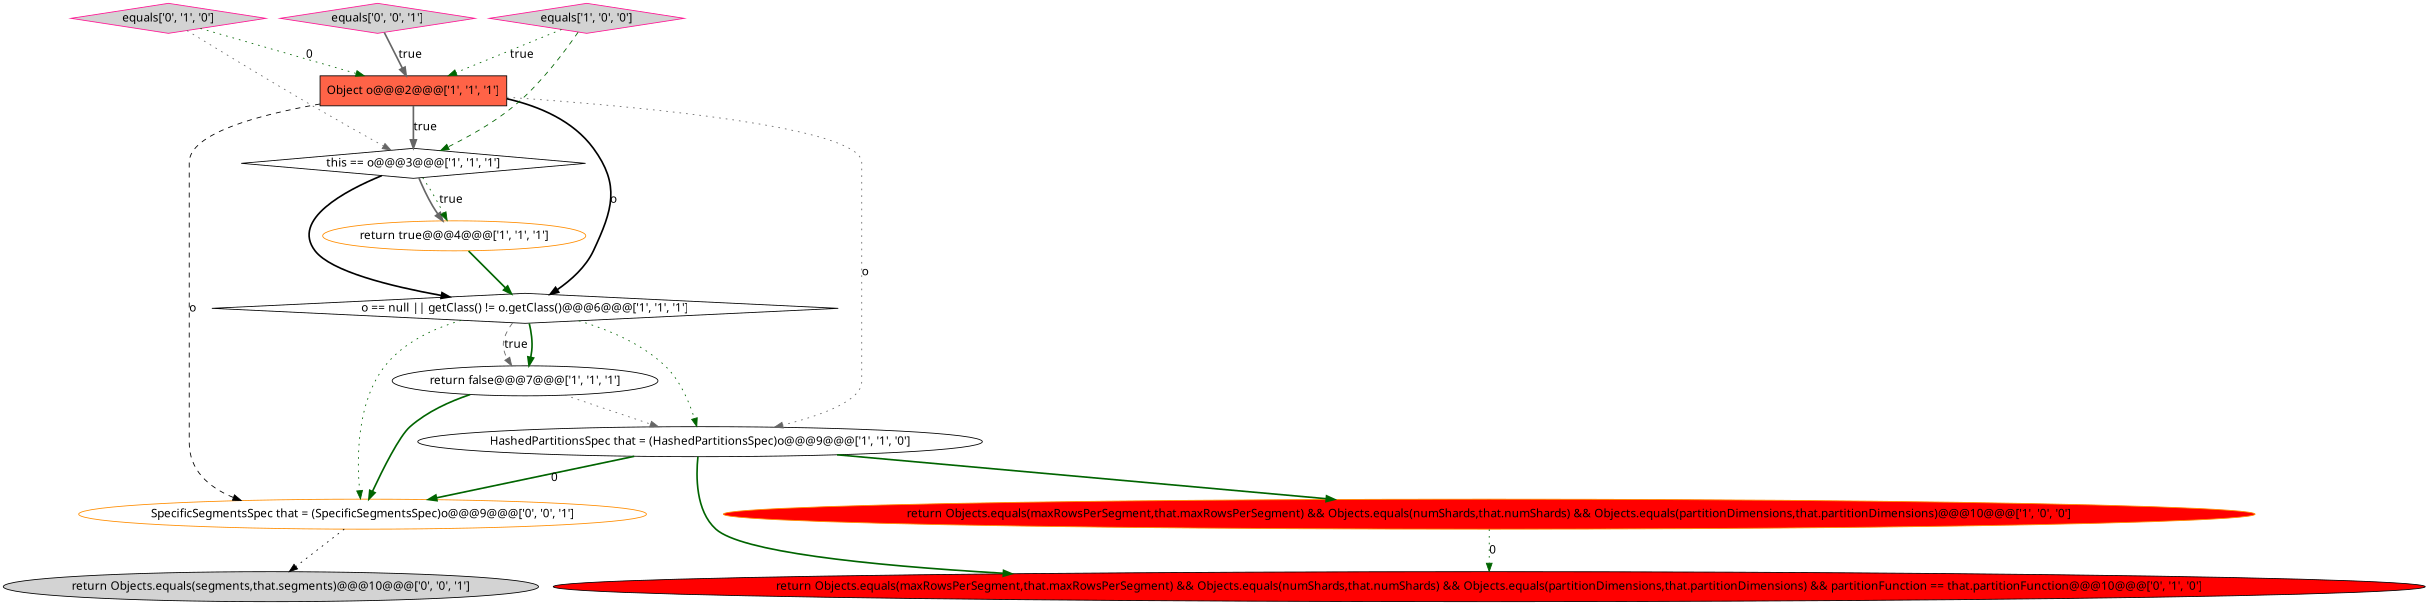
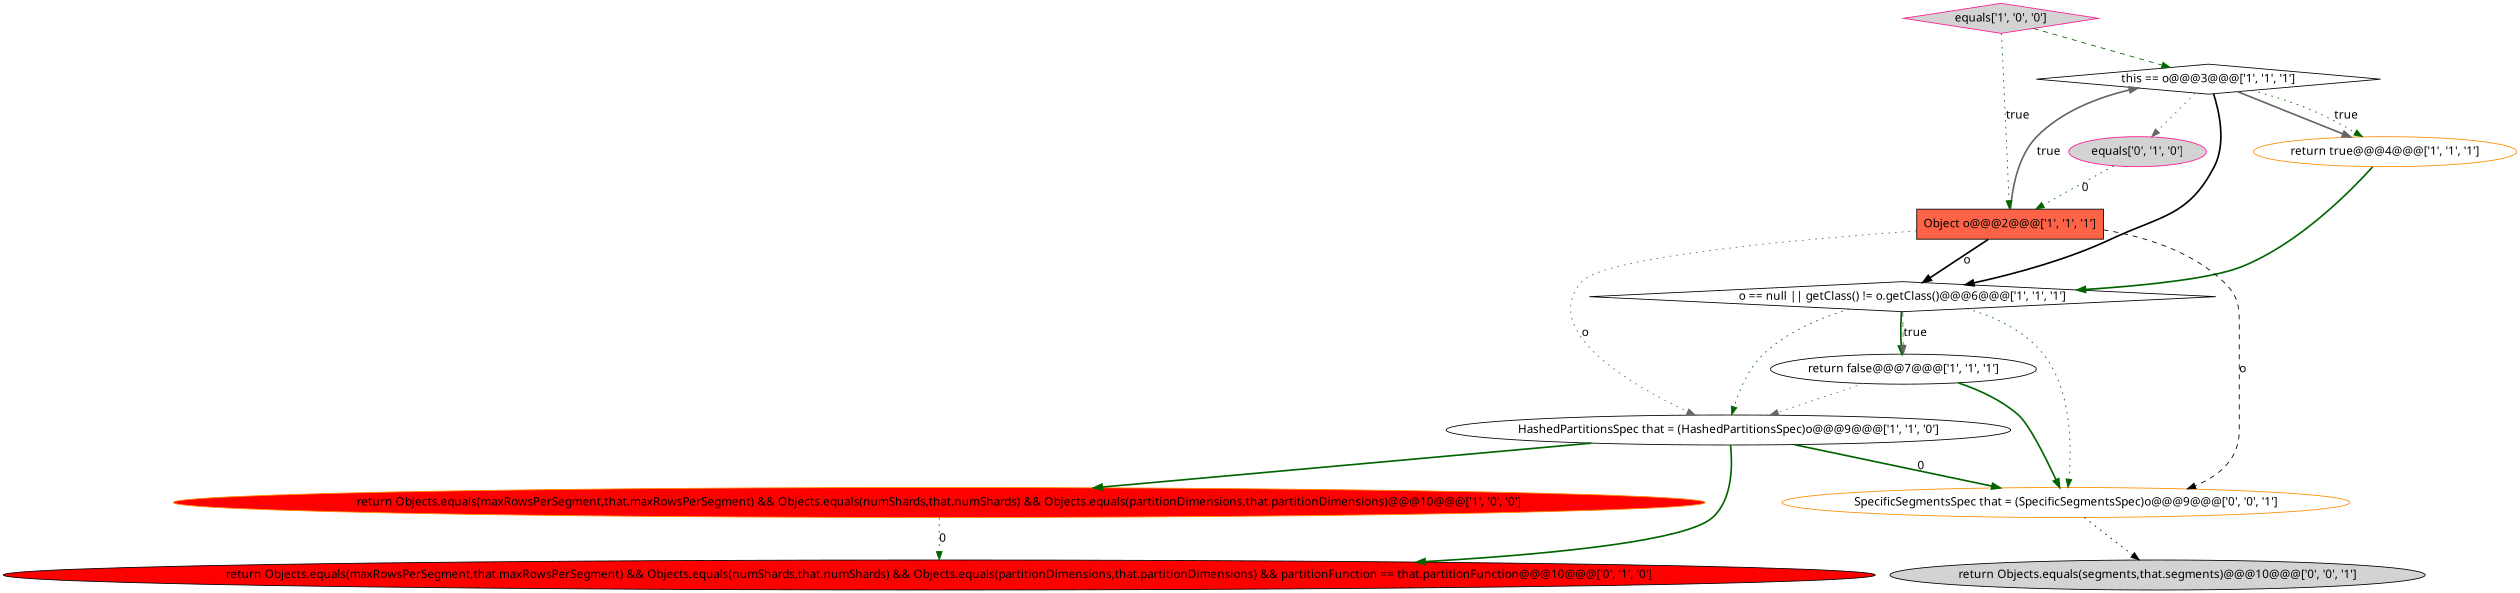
node "equals['0', '1', '0']": shape diamond -> ellipse
node "equals['0', '0', '1']": removed
edge "equals['0', '1', '0']" -> "this == o@@@3@@@['1', '1', '1']": reversed
